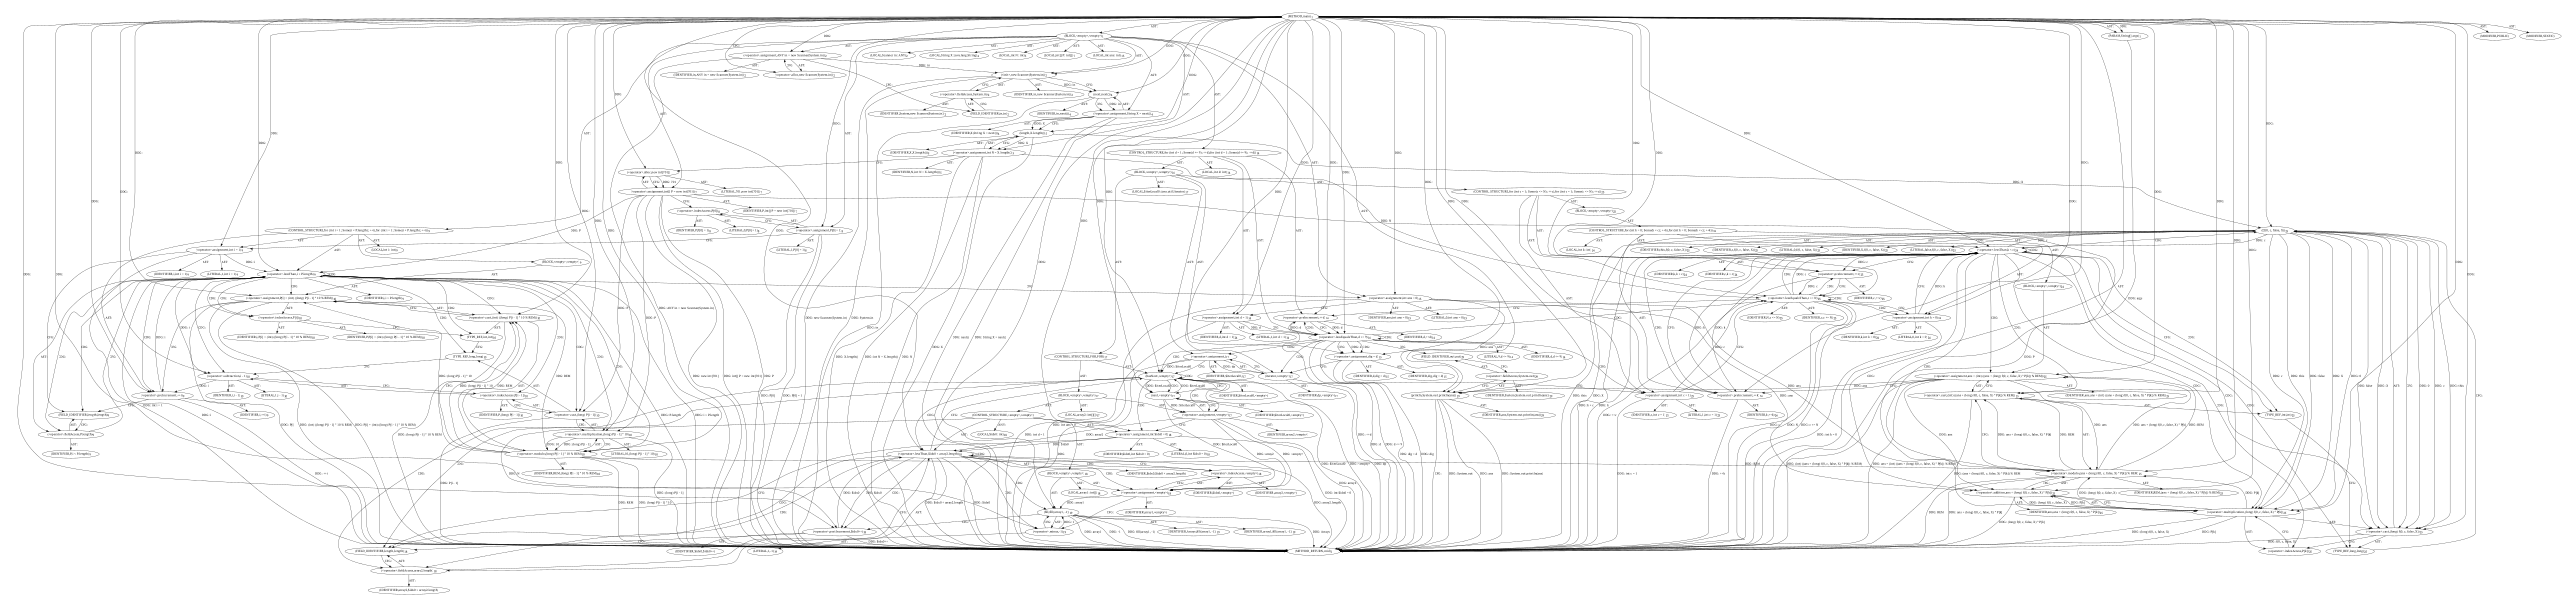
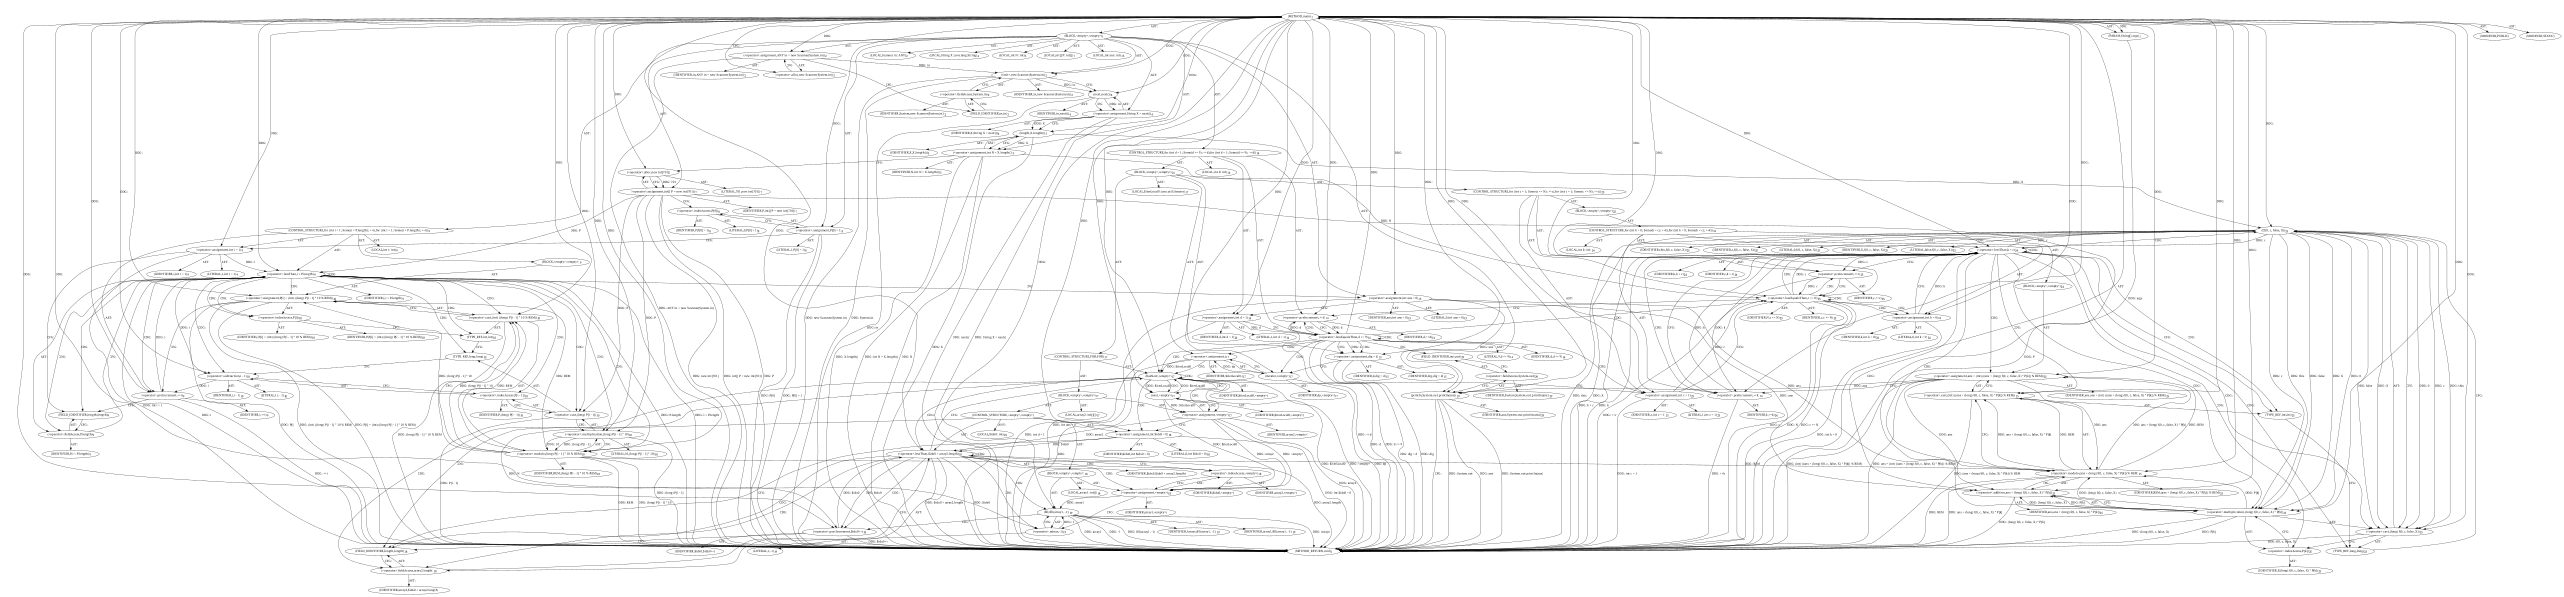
edge "(METHOD,main)" -> "(<operator>.lessEqualsThan,d <= 9)": reversed
node "(IDENTIFIER,P,(long) f(0, c, false, X) * P[k])": added
